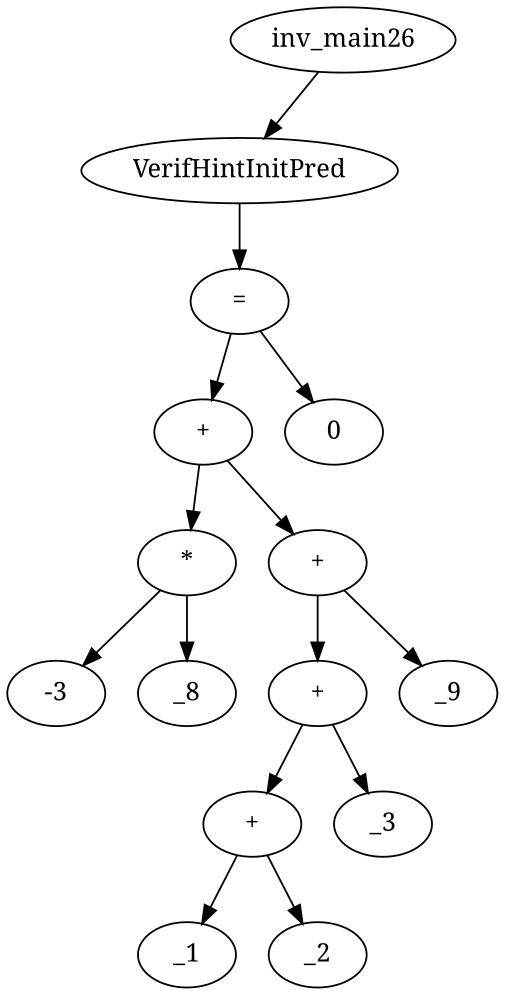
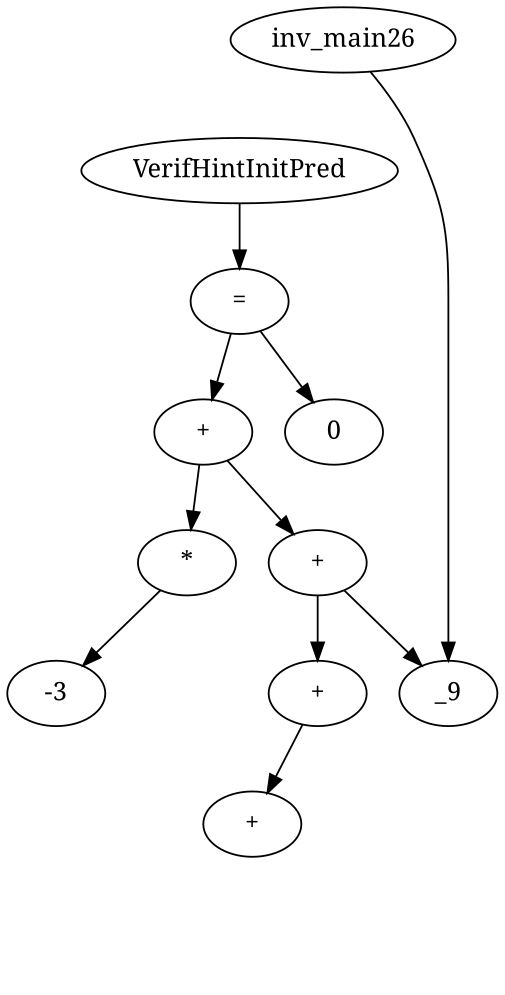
edge "inv_main26" -> "VerifHintInitPred": now "inv_main26" -> "_9"
node "_8": removed
node "_3": removed
node "_1": removed
node "_2": removed
